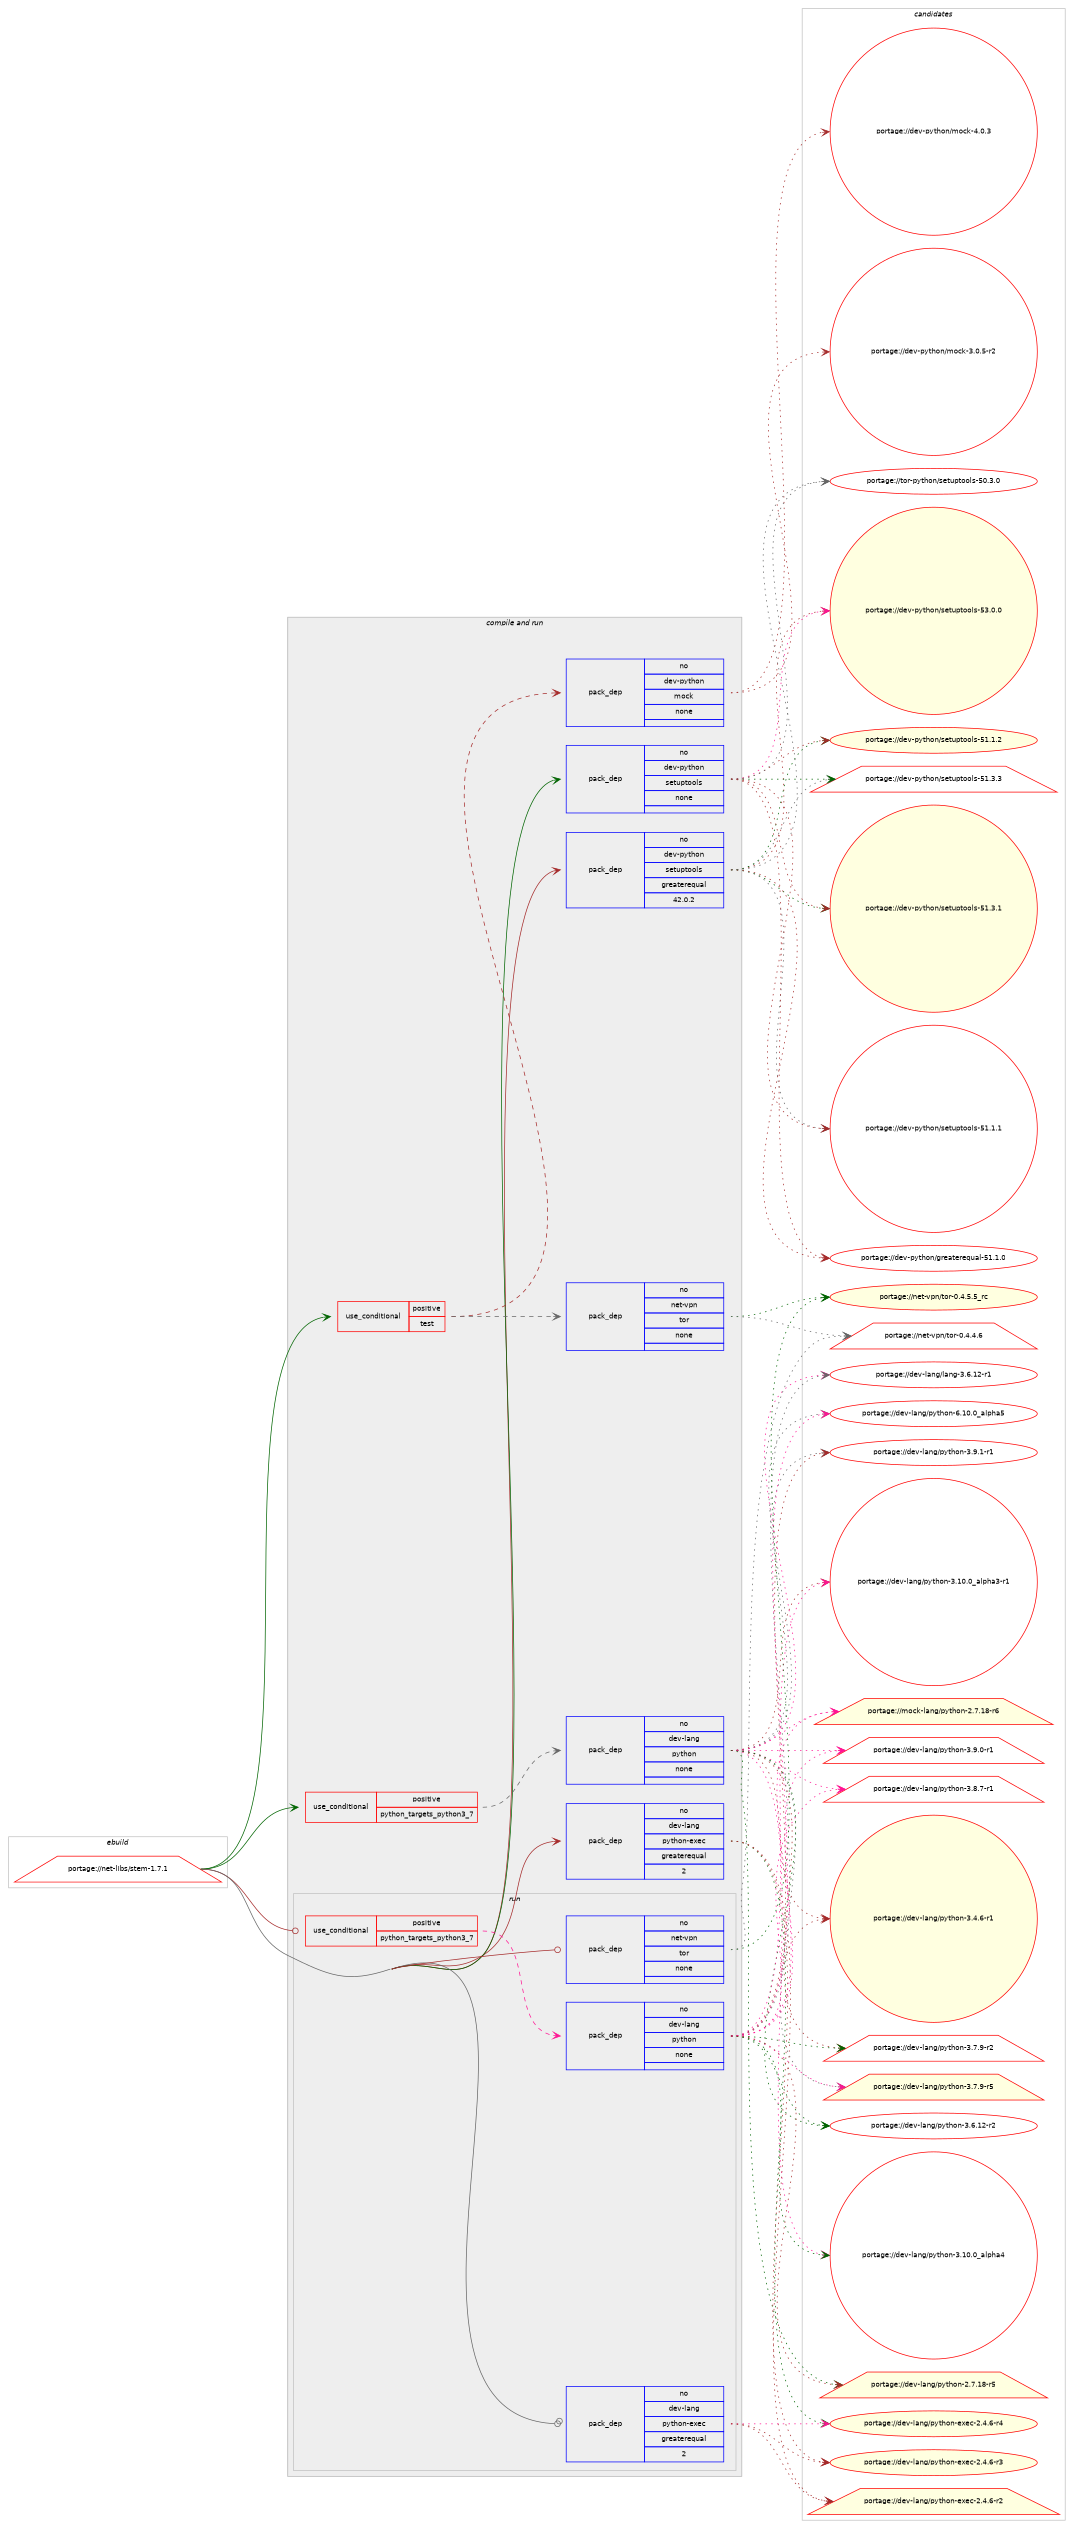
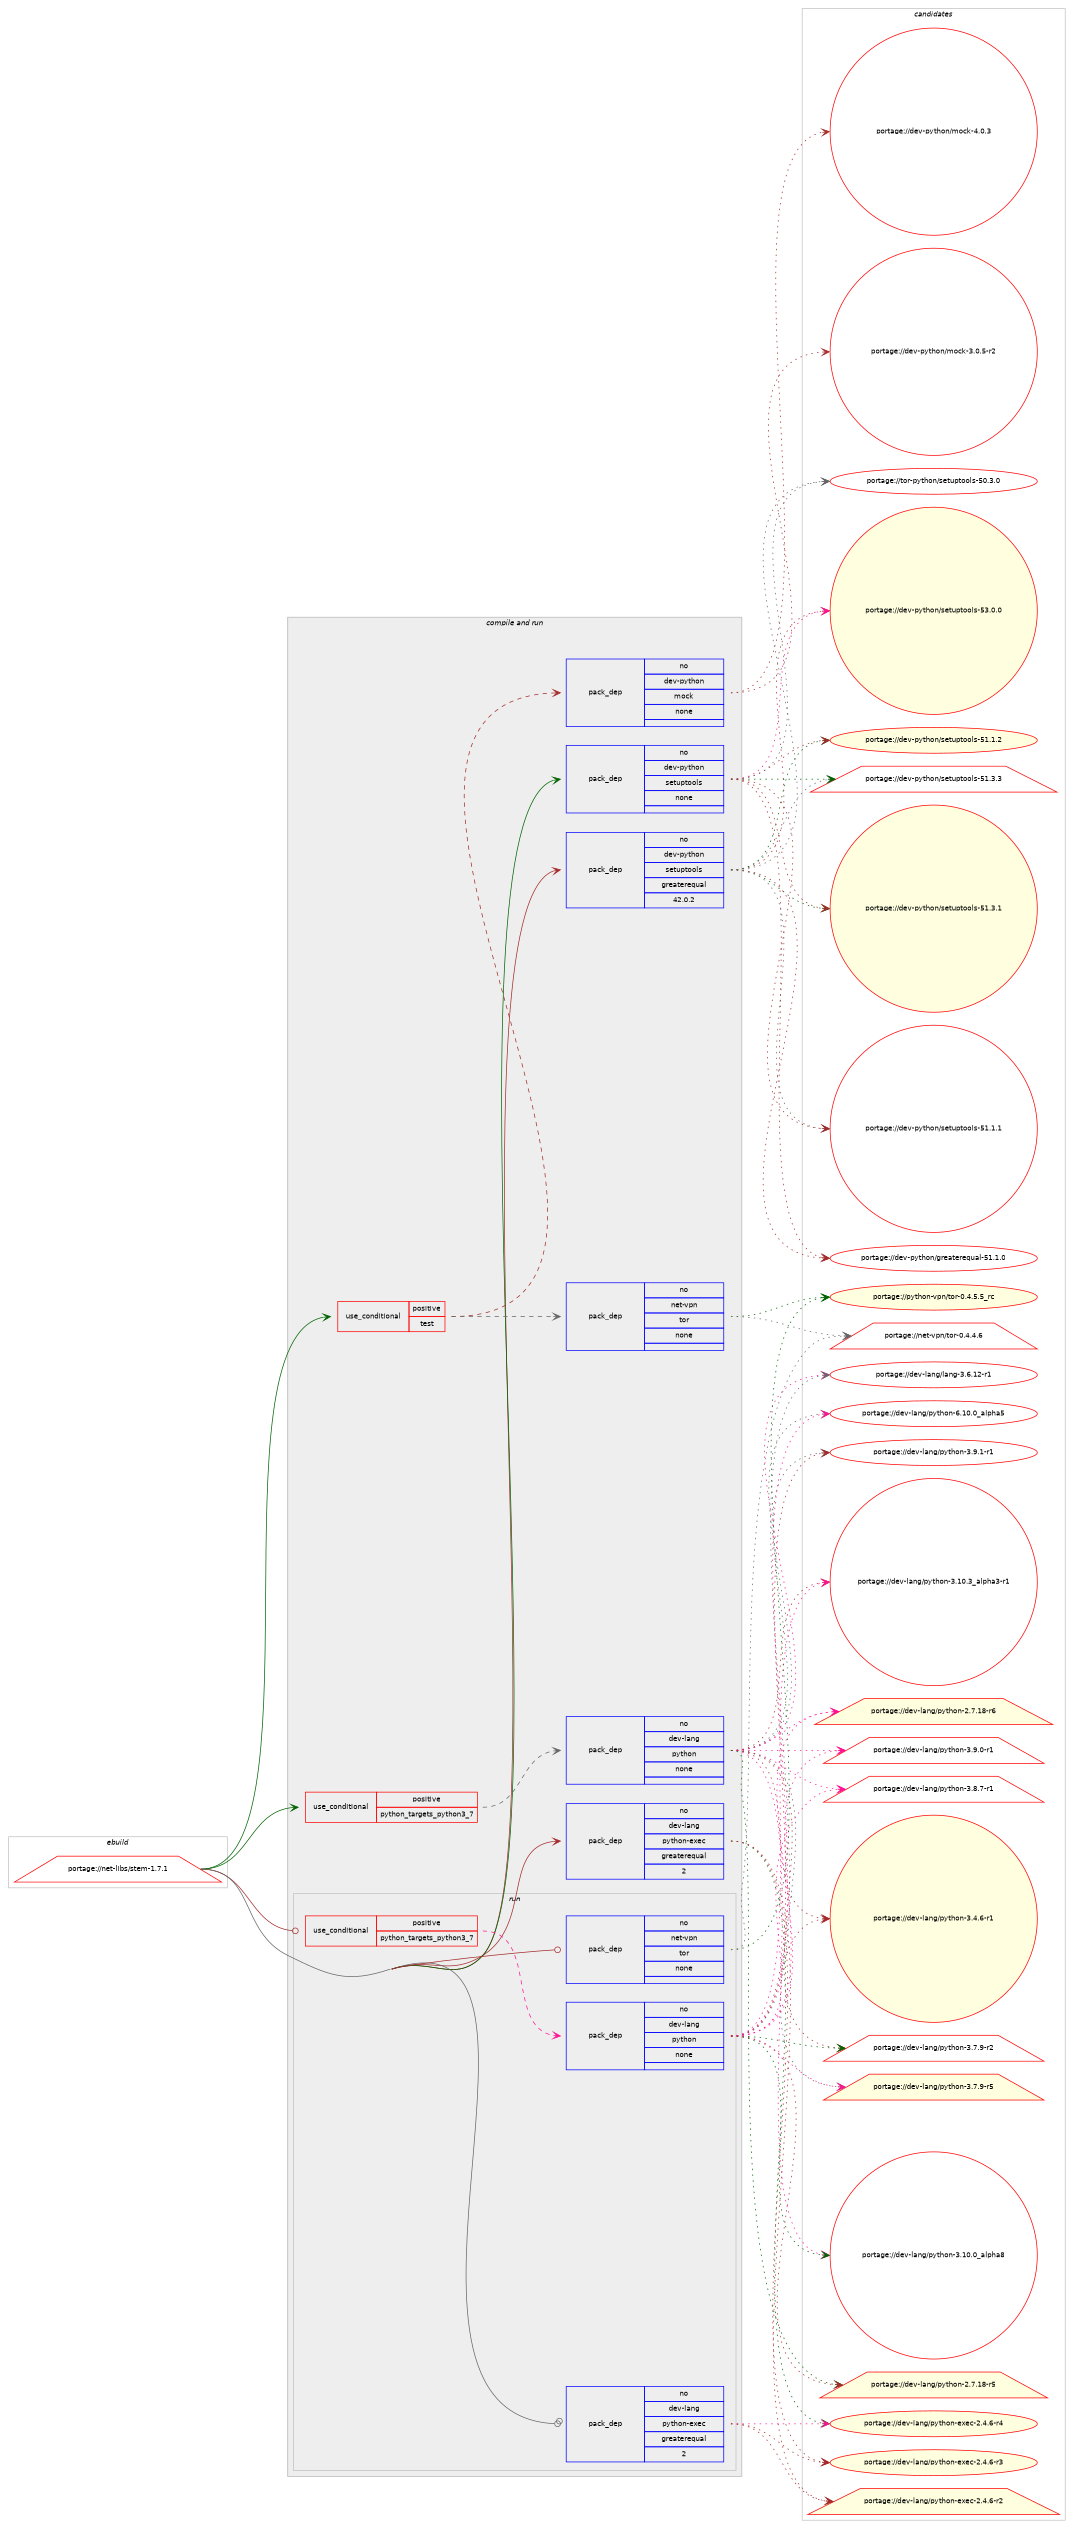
node "portage://net-vpn/tor-0.4.5.5_rc": label "portage://net-vpn/tor-0.4.5.5_rc" -> "portage://python-vpn/tor-0.4.5.5_rc"
node "portage://dev-lang/python-3.10.0_alpha3-r1": label "portage://dev-lang/python-3.10.0_alpha3-r1" -> "portage://dev-lang/python-3.10.3_alpha3-r1"
node "portage://mock-lang/python-2.7.18-r6": label "portage://mock-lang/python-2.7.18-r6" -> "portage://dev-lang/python-2.7.18-r6"
node "portage://dev-lang/python-3.6.12-r2": removed
node "portage://dev-lang/python-3.10.0_alpha4": label "portage://dev-lang/python-3.10.0_alpha4" -> "portage://dev-lang/python-3.10.0_alpha8"
